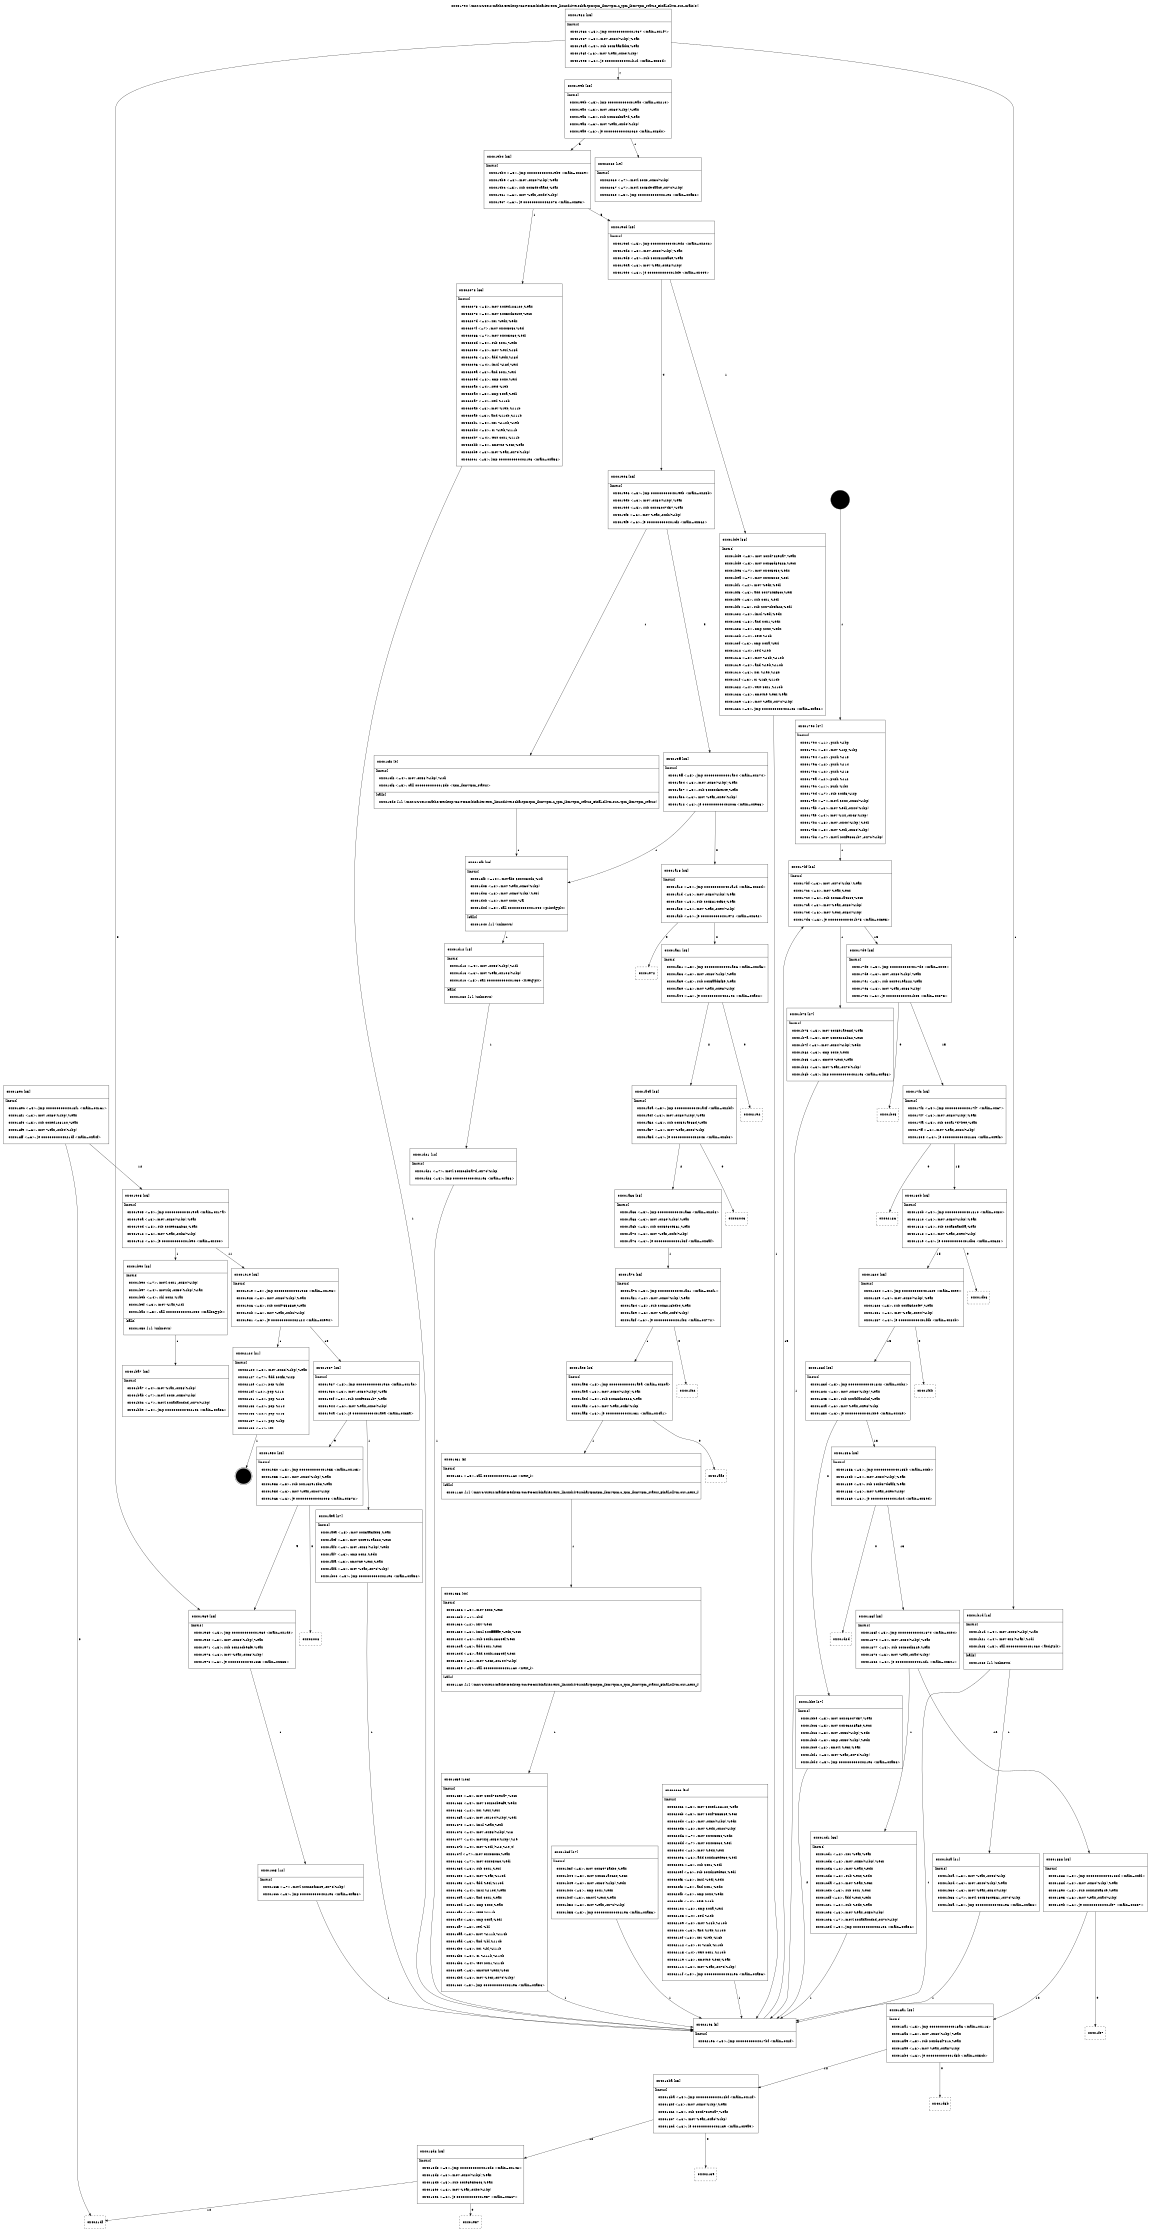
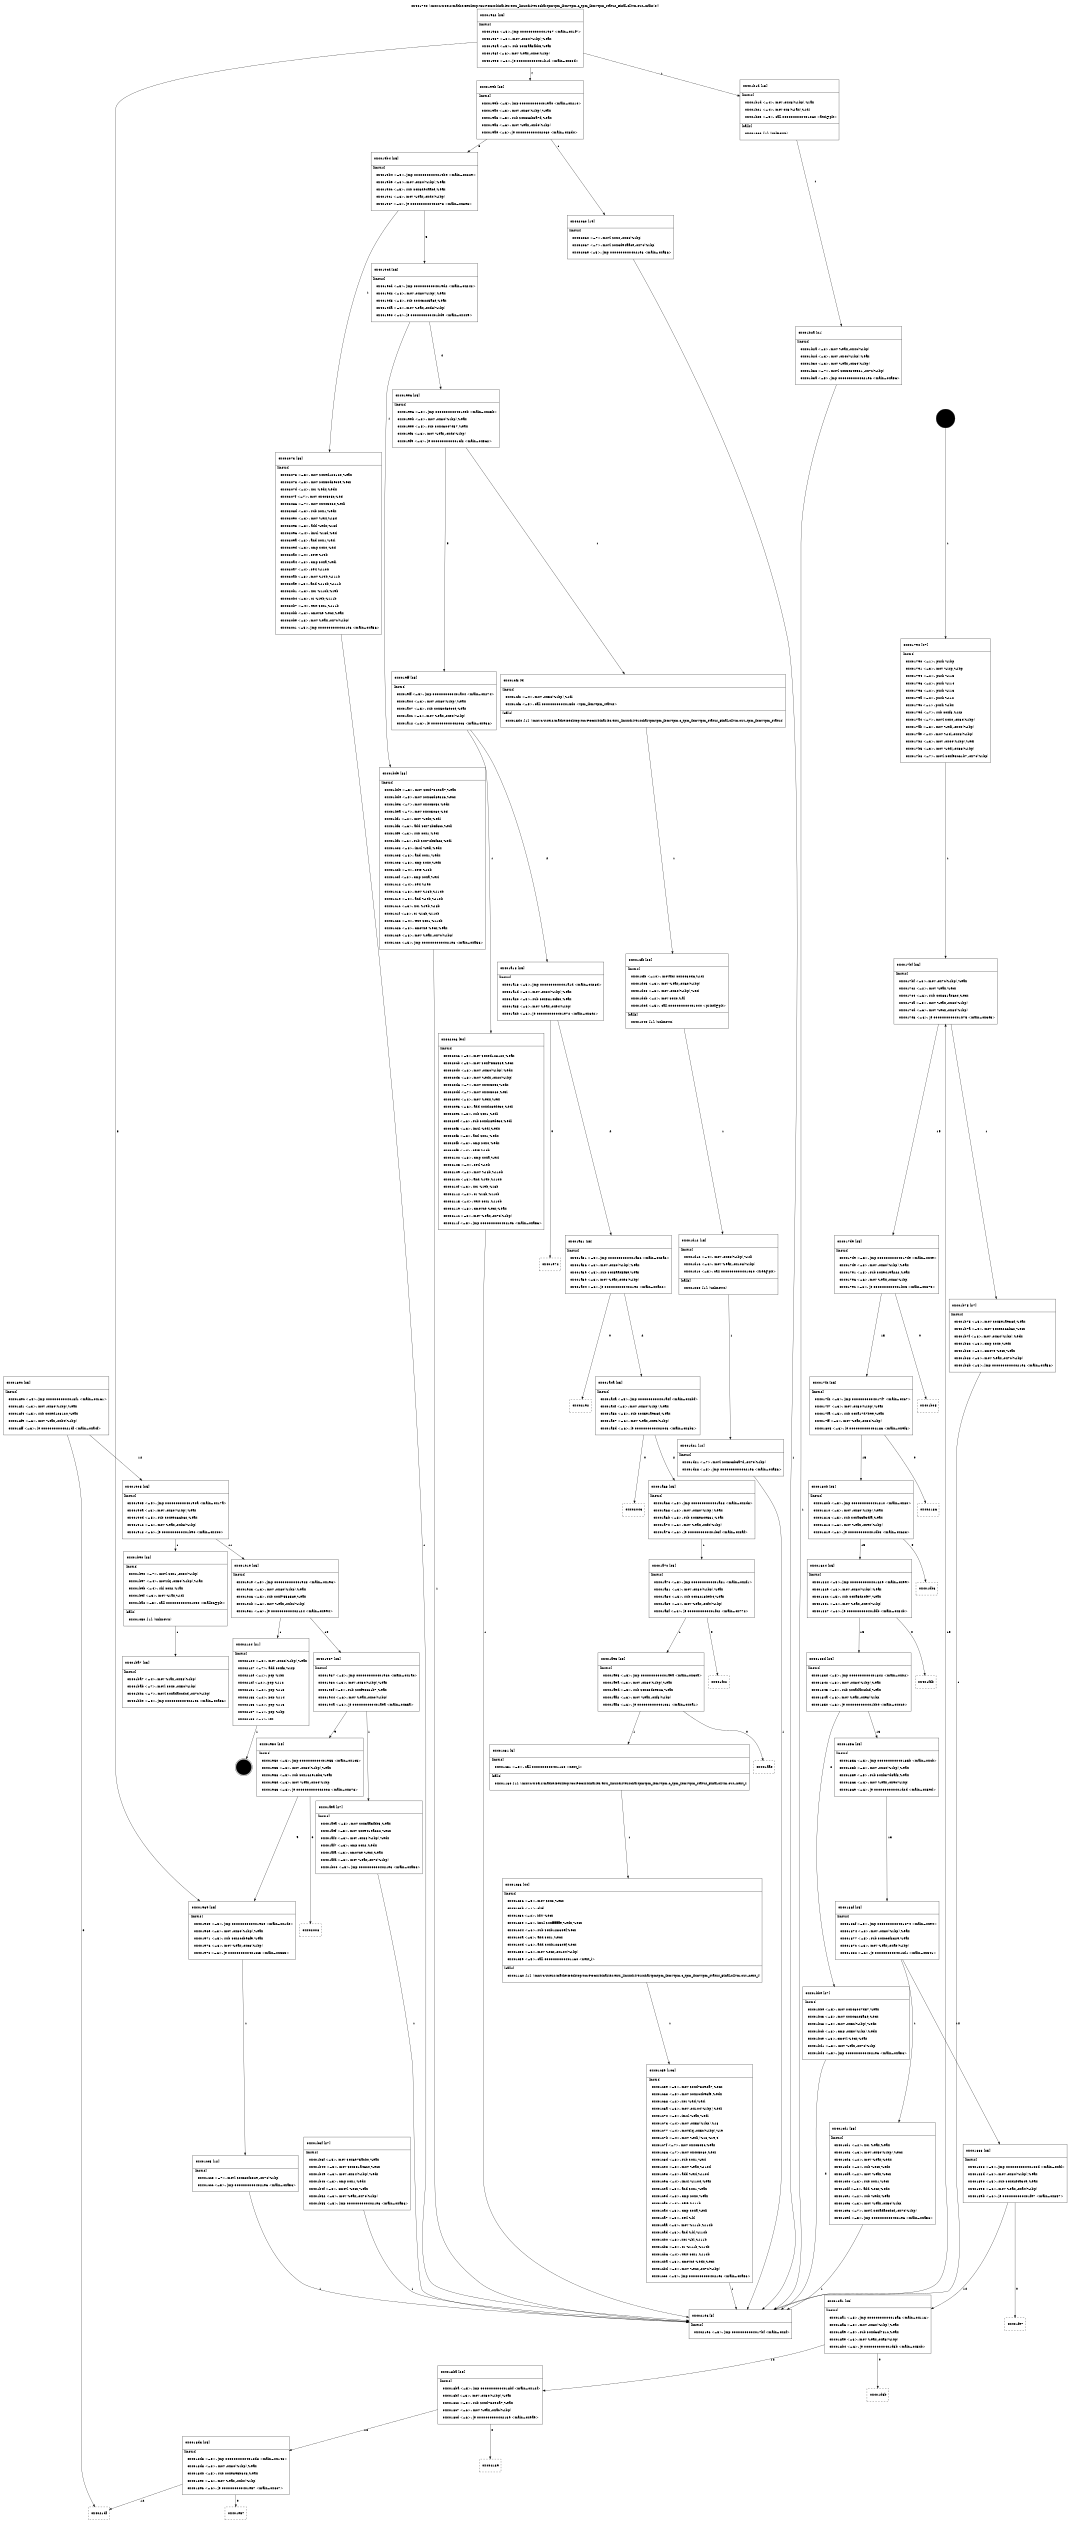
edge "0x4019ff [25]" -> "0x401cfb [23]": now "0x4019ff [25]" -> "0x4020c6 [94]"
node "0x401d2d": removed
edge "0x401b1d [13]" -> "0x4021e6 [5]": now "0x402060 [19]" -> "0x4021e6 [5]"
